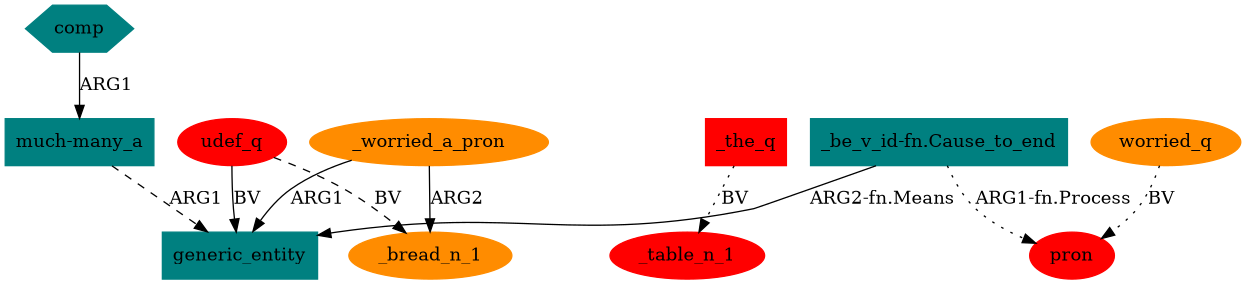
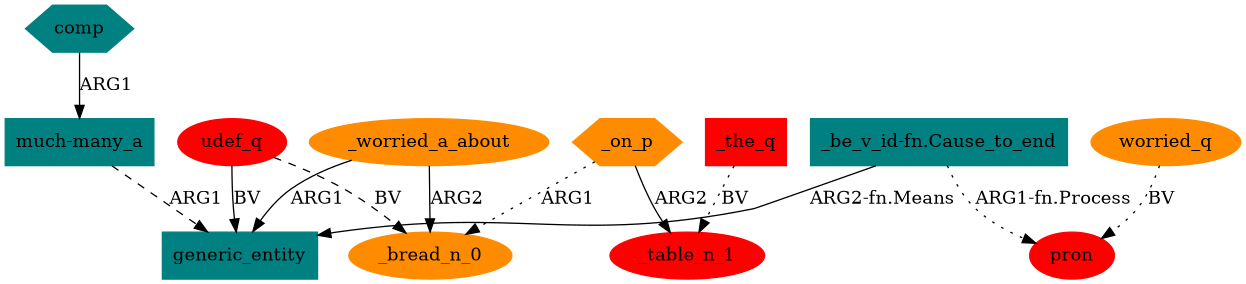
node "_worried_a_pron": label "_worried_a_pron" -> "_worried_a_about"
node "_on_p": added
node "_bread_n_1": label "_bread_n_1" -> "_bread_n_0"
